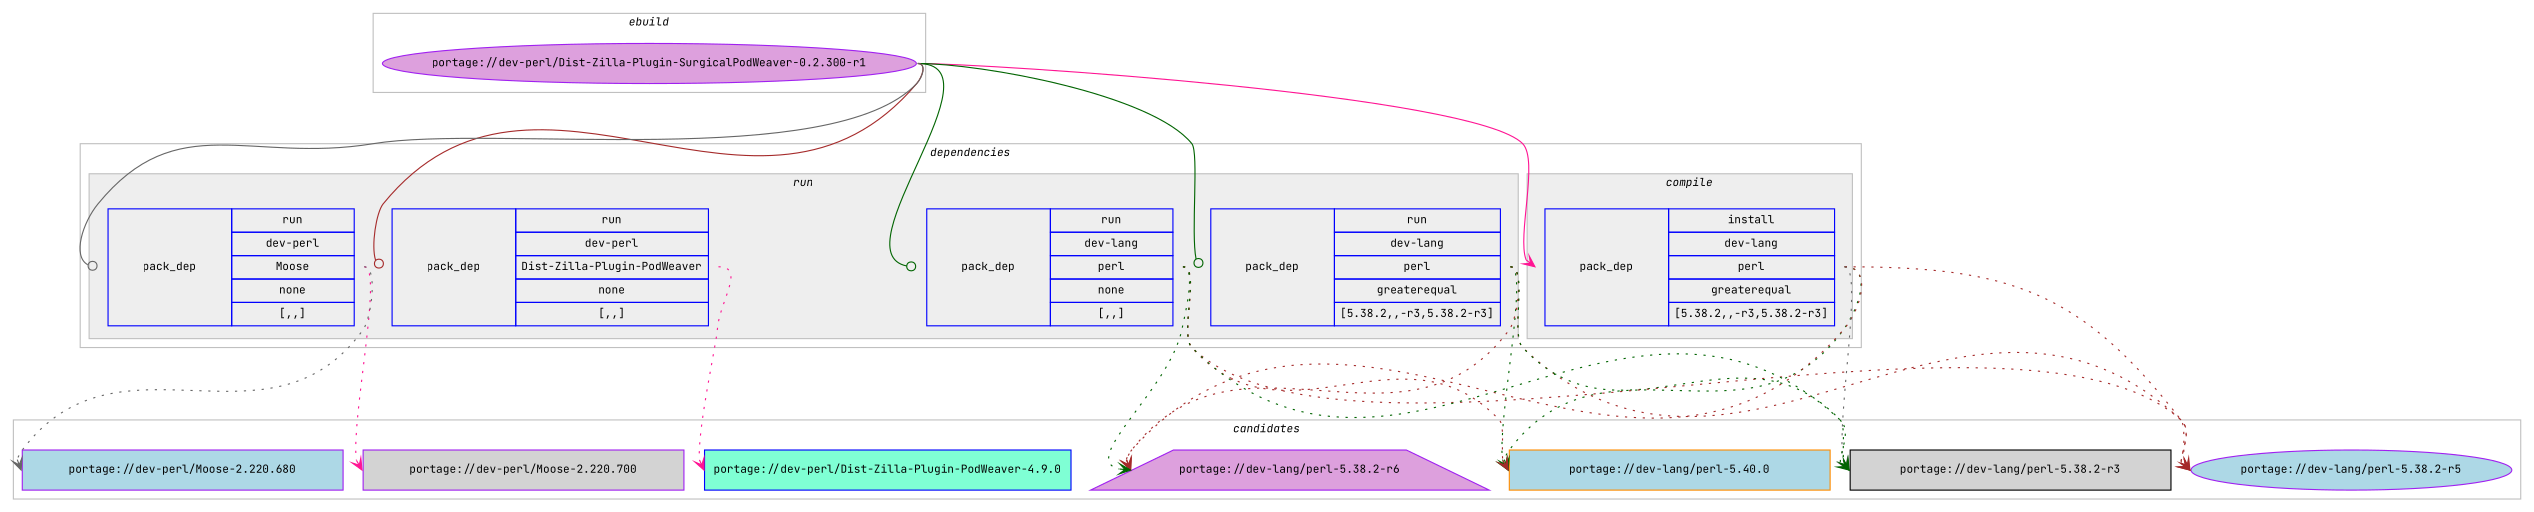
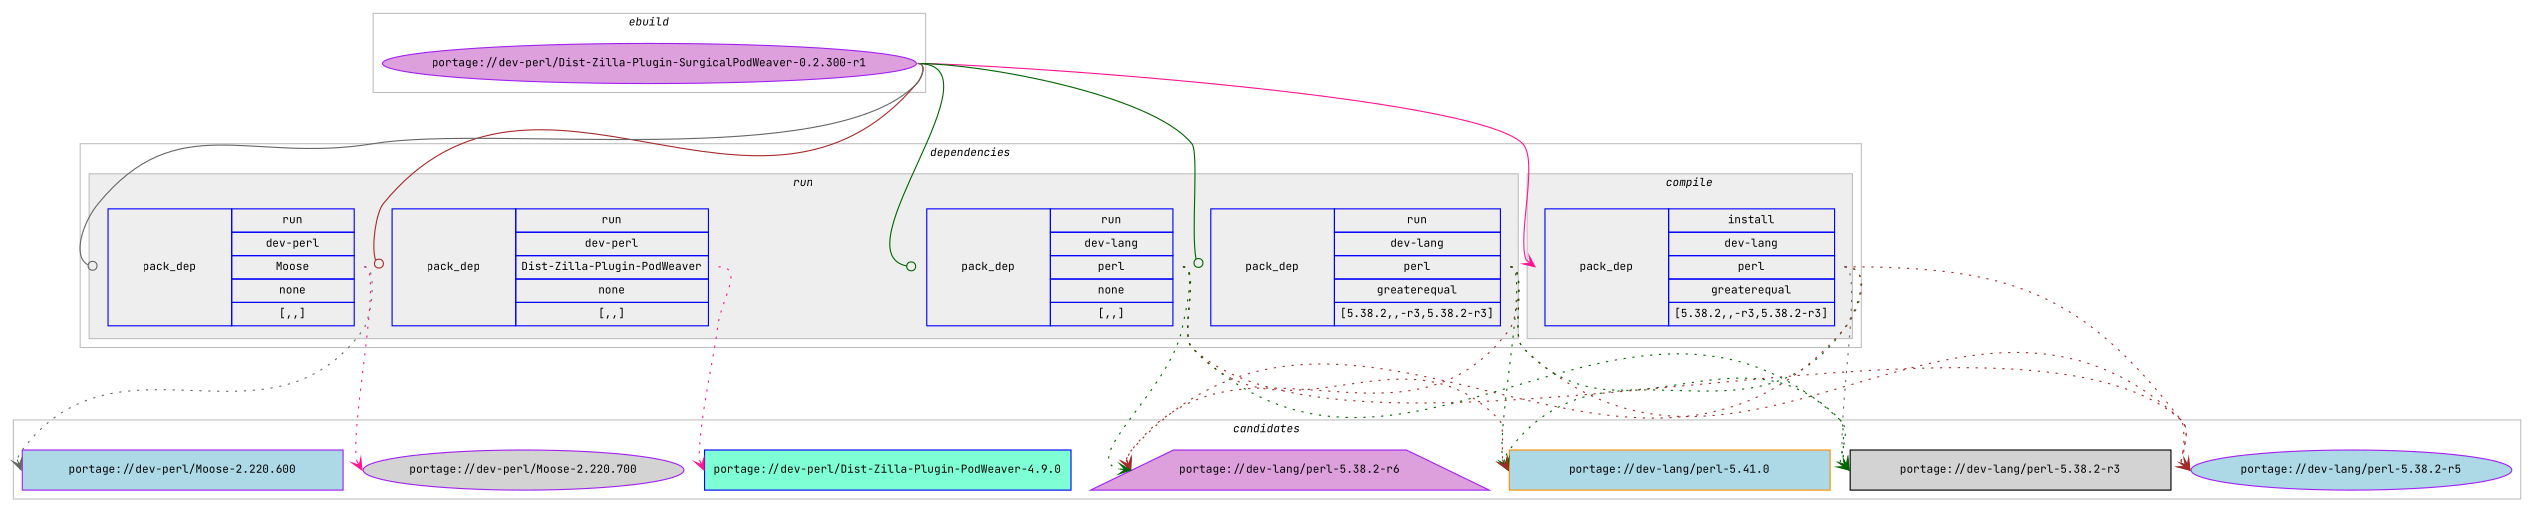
node "portage://dev-perl/Moose-2.220.680": label "portage://dev-perl/Moose-2.220.680" -> "portage://dev-perl/Moose-2.220.600"
node "portage://dev-perl/Moose-2.220.700": shape box -> ellipse
node "portage://dev-lang/perl-5.40.0": label "portage://dev-lang/perl-5.40.0" -> "portage://dev-lang/perl-5.41.0"
